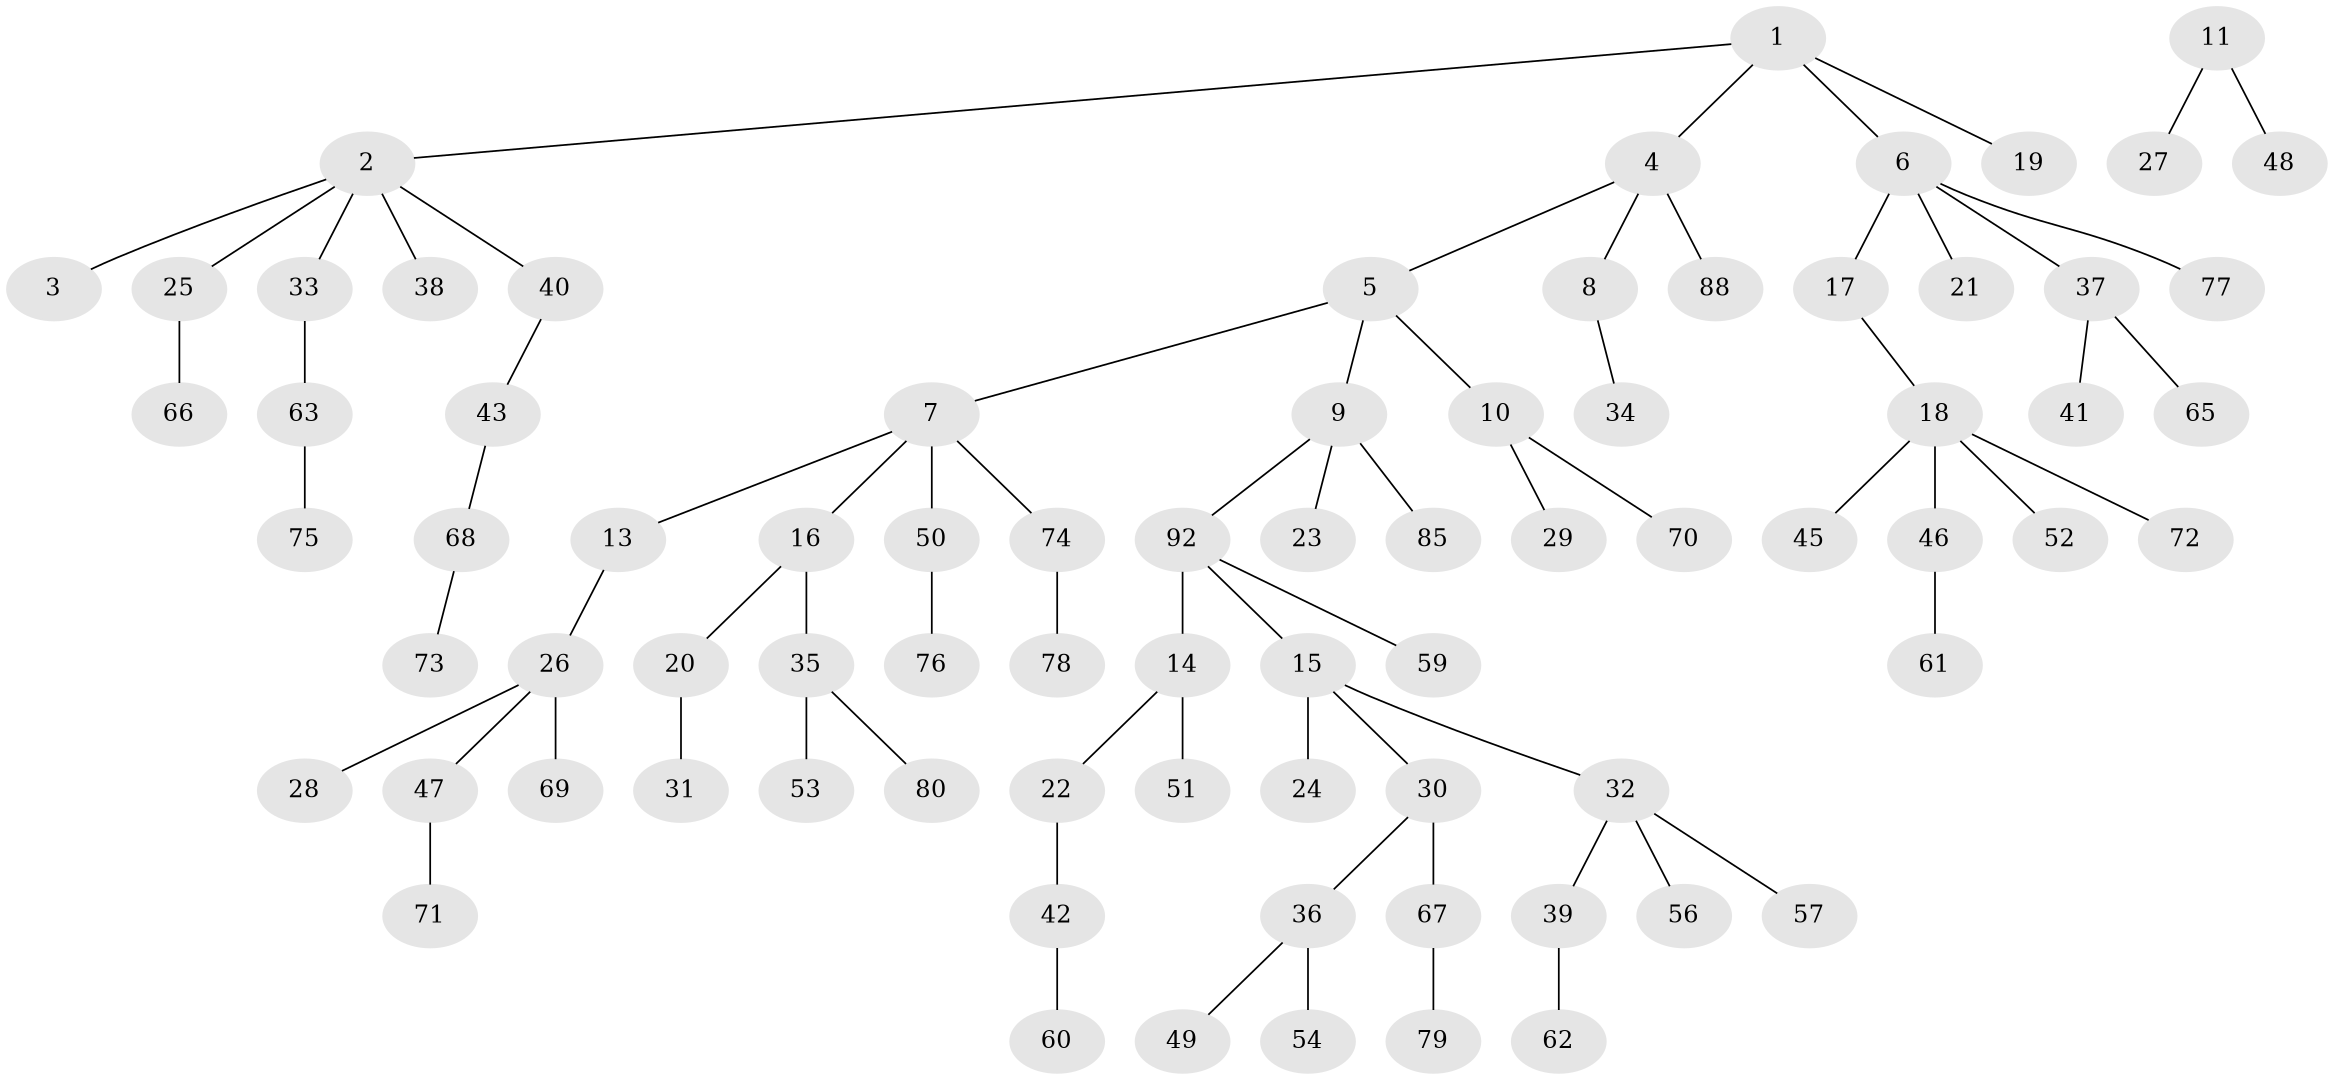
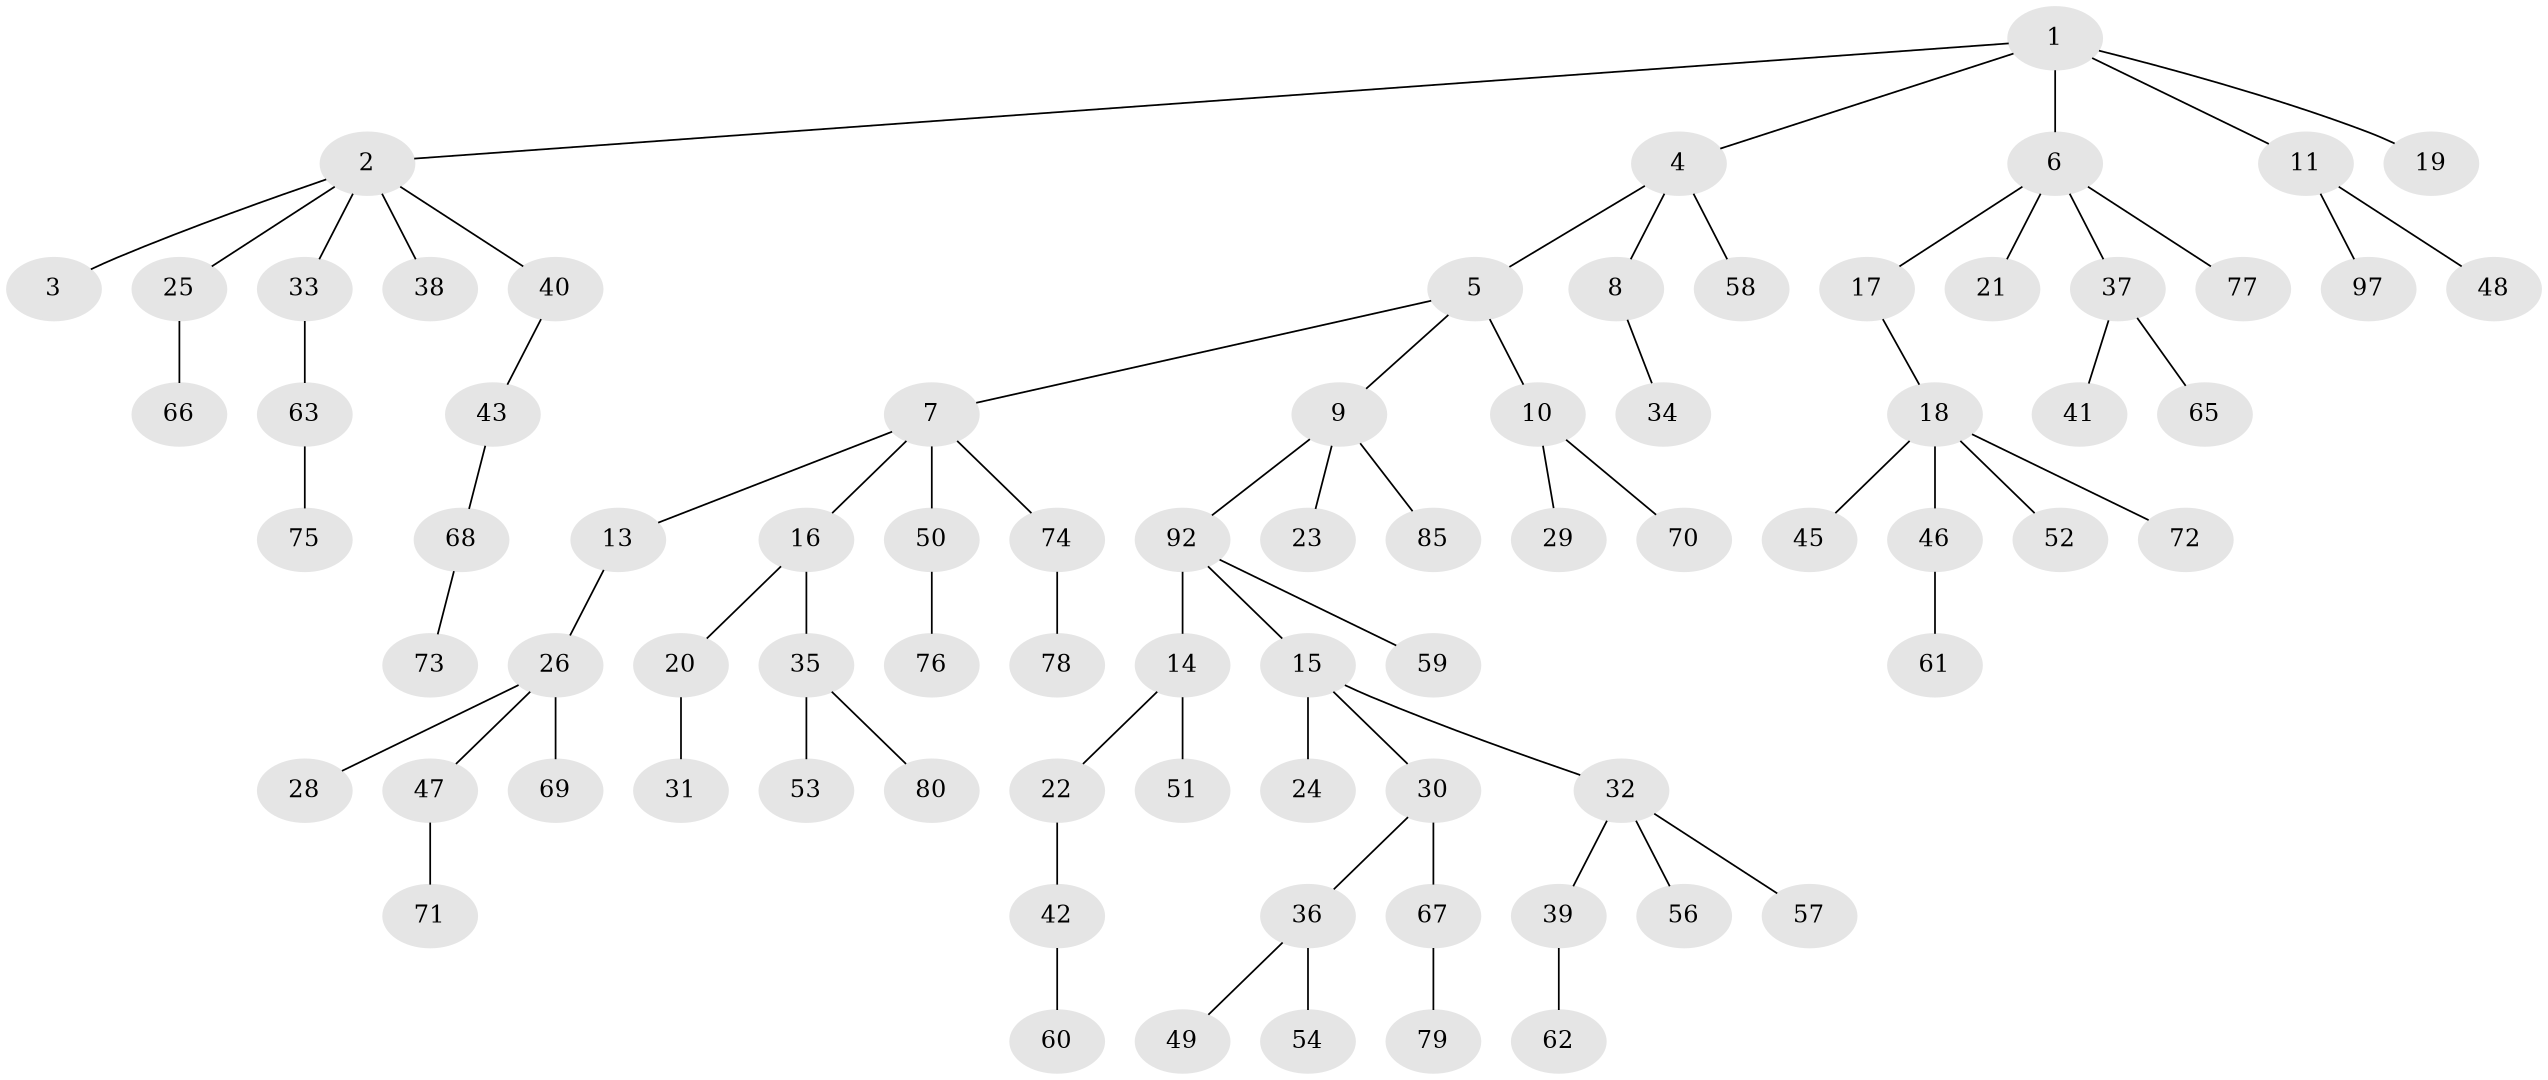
edge "1" -- "11": added
node "27": label "27" -> "97"
node "88": label "88" -> "58"
